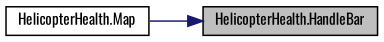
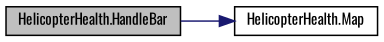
edge "HelicopterHealth.Map" -> "HelicopterHealth.HandleBar": reversed
